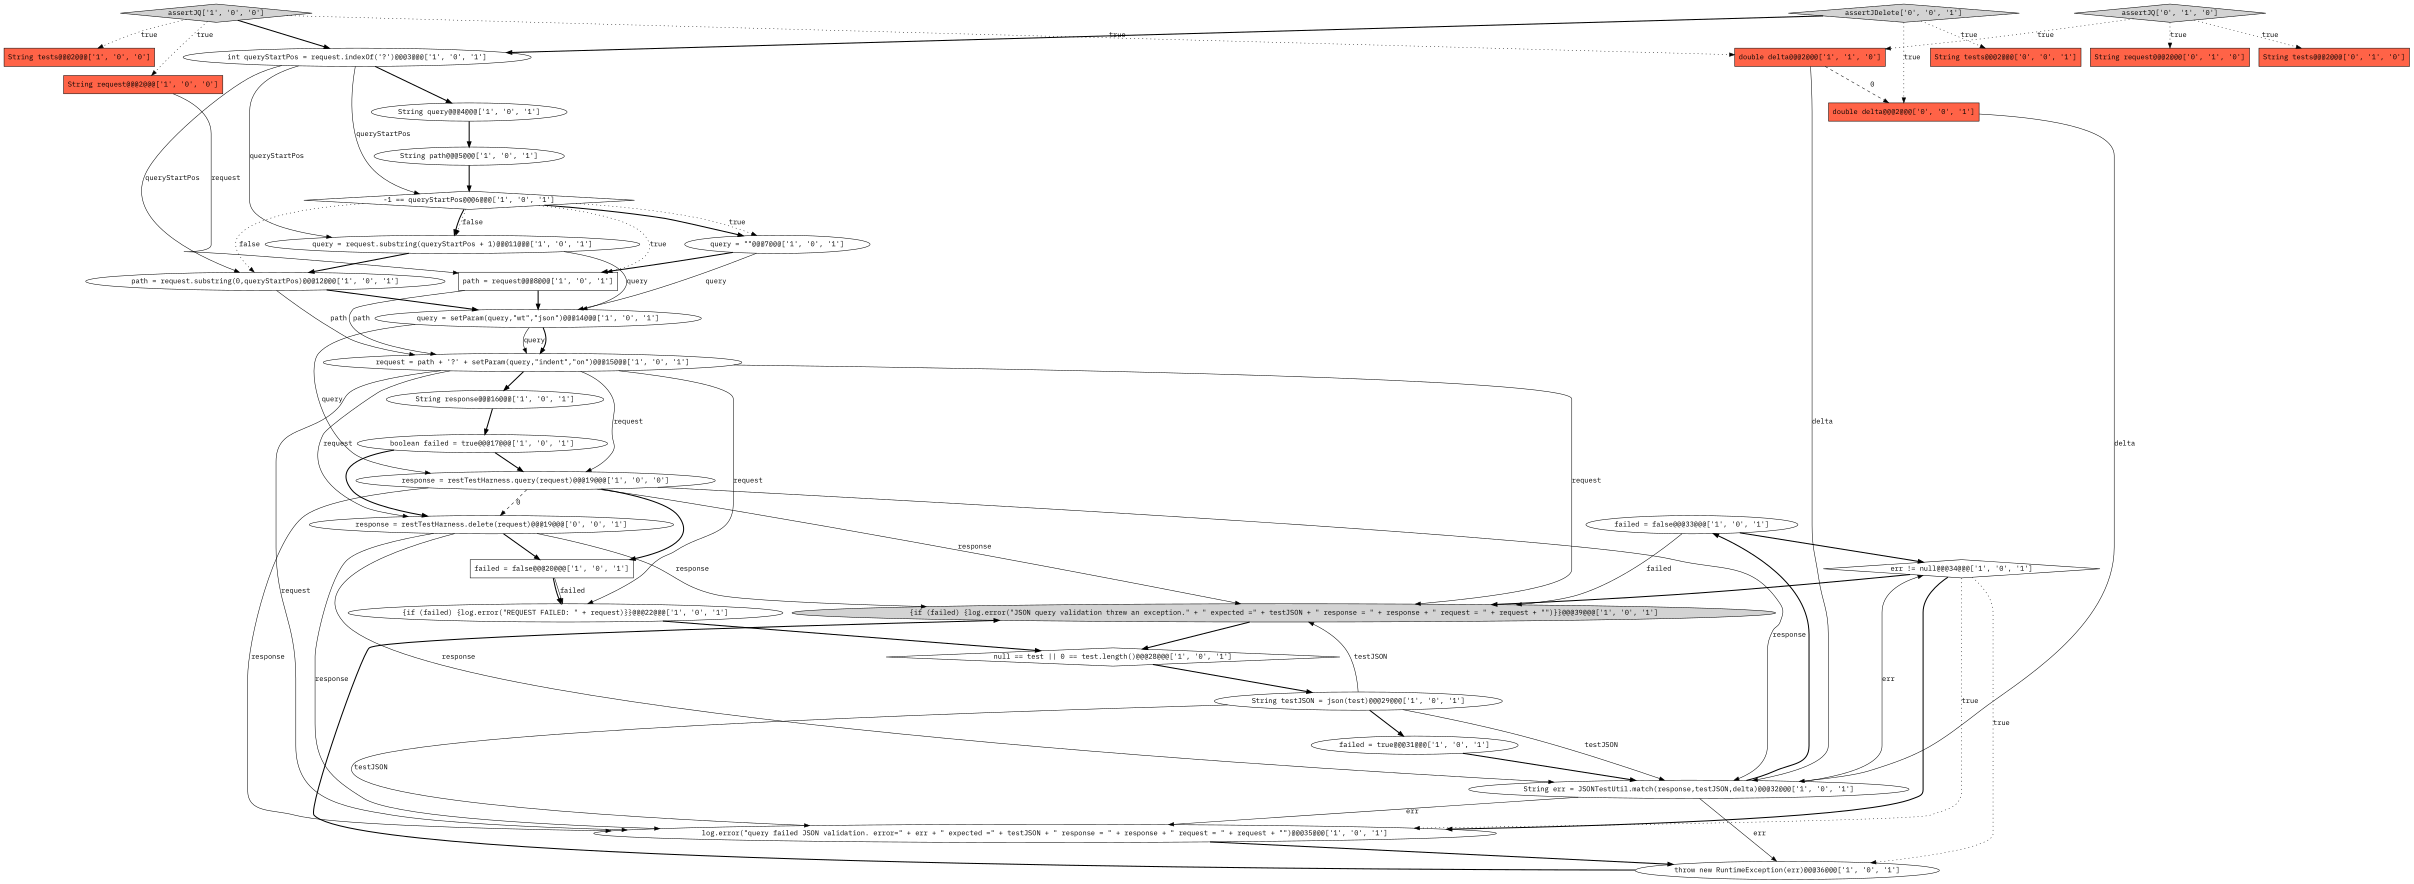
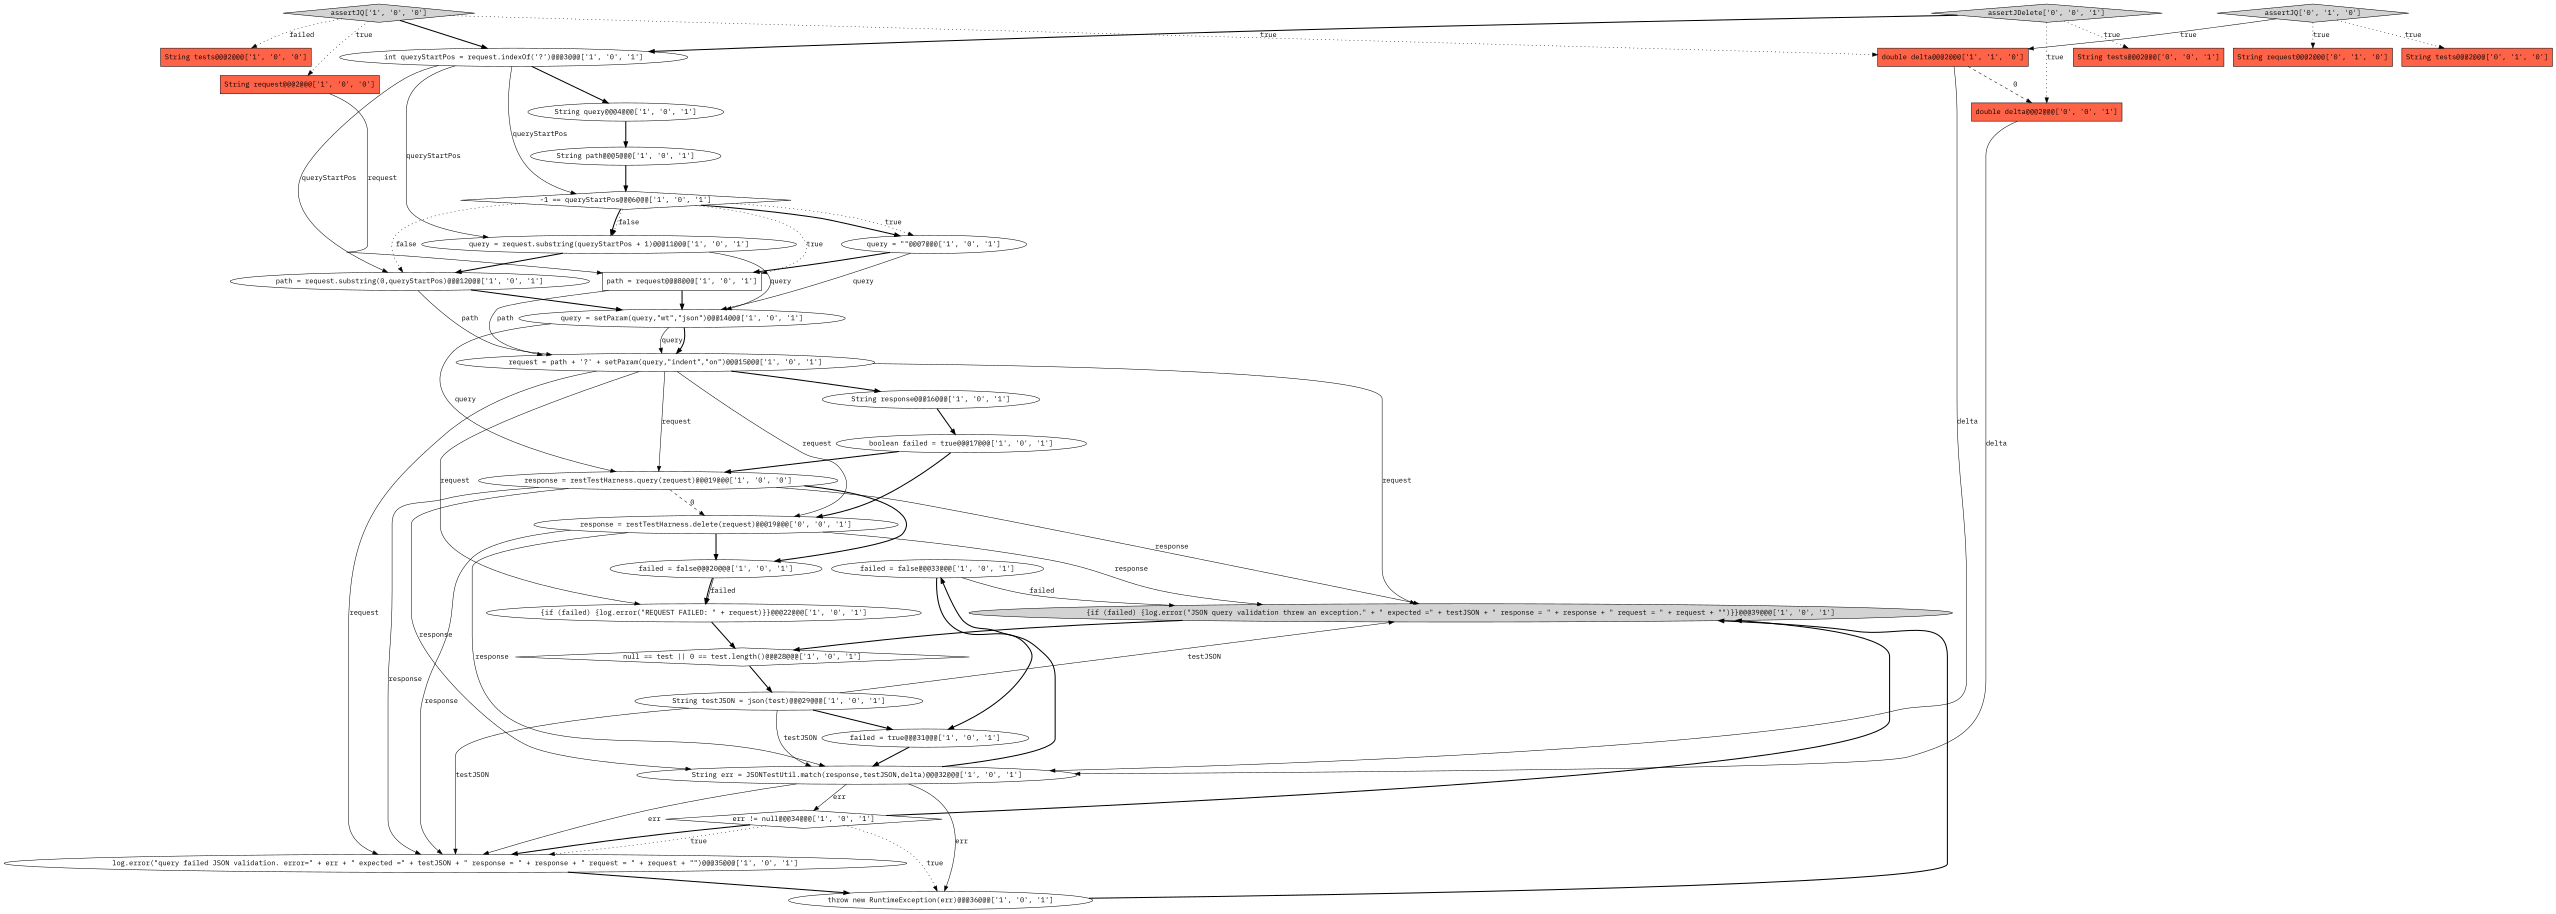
edge "assertJQ['1', '0', '0']" -> "String tests@@@2@@@['1', '0', '0']": label "true" -> "failed"
edge "assertJQ['0', '1', '0']" -> "double delta@@@2@@@['1', '1', '0']": style dotted -> solid
edge "failed = false@@@33@@@['1', '0', '1']" -> "err != null@@@34@@@['1', '0', '1']": now "failed = false@@@33@@@['1', '0', '1']" -> "failed = true@@@31@@@['1', '0', '1']"
node "failed = false@@@20@@@['1', '0', '1']": shape box -> ellipse
